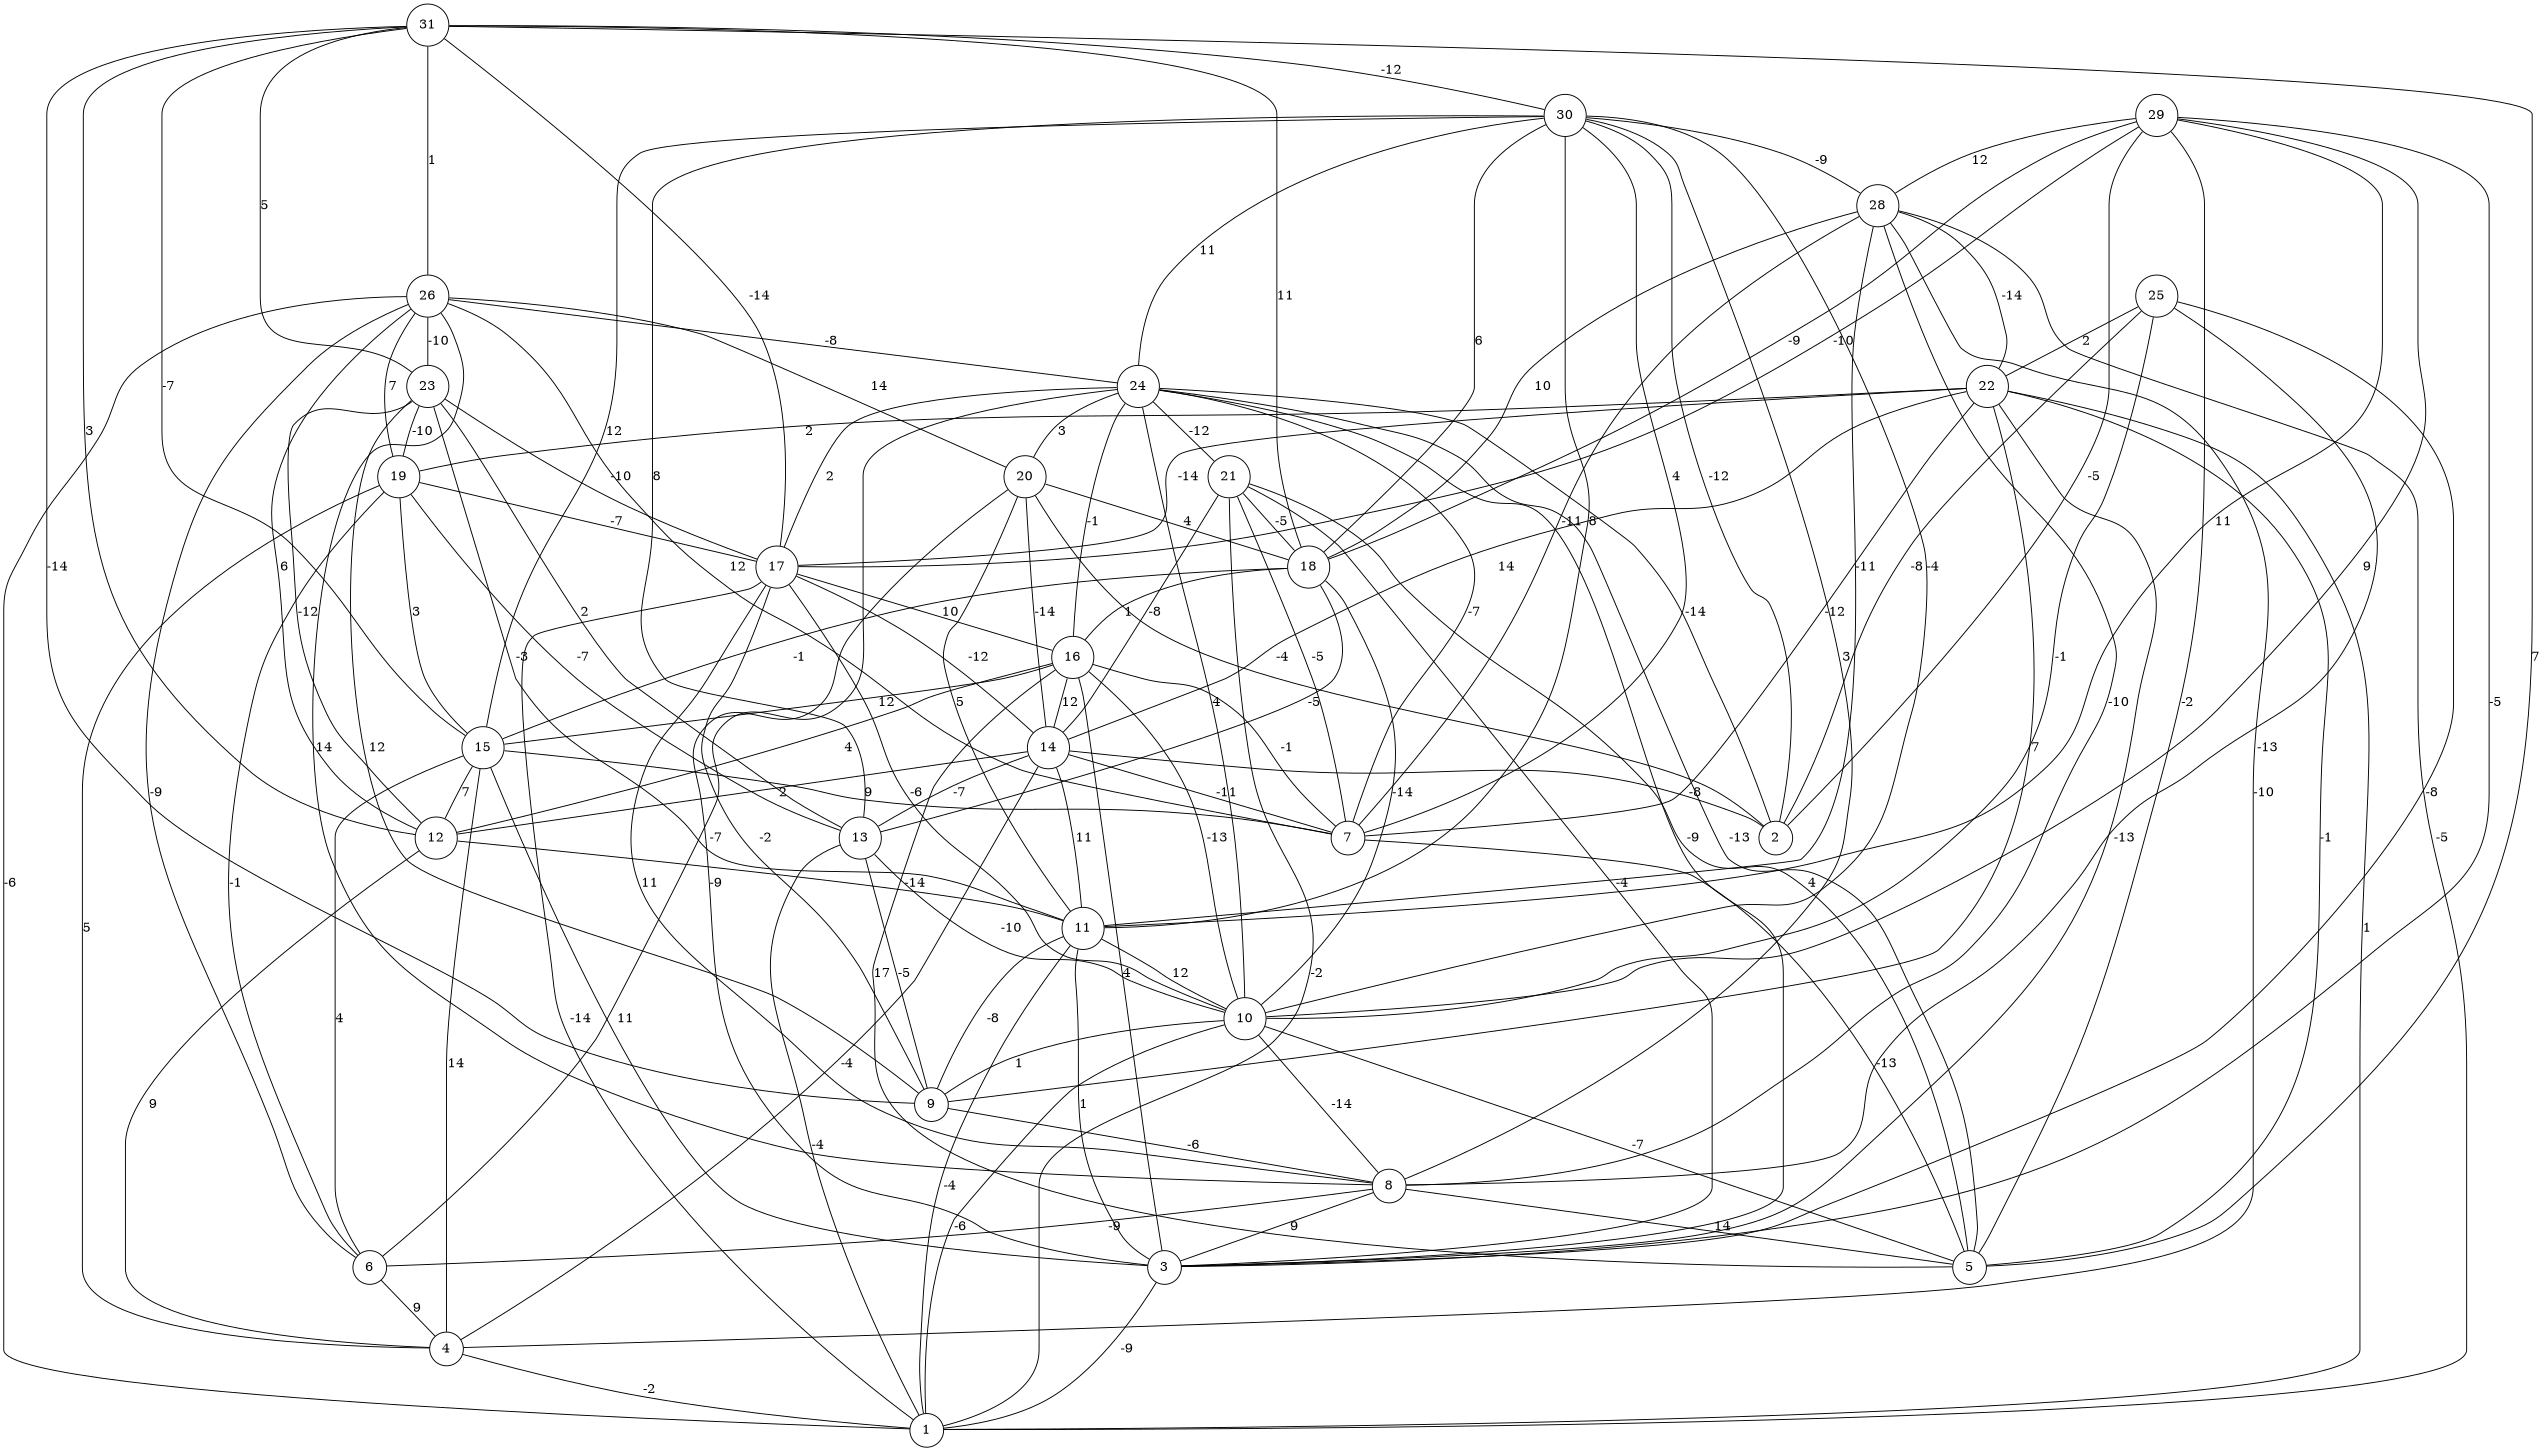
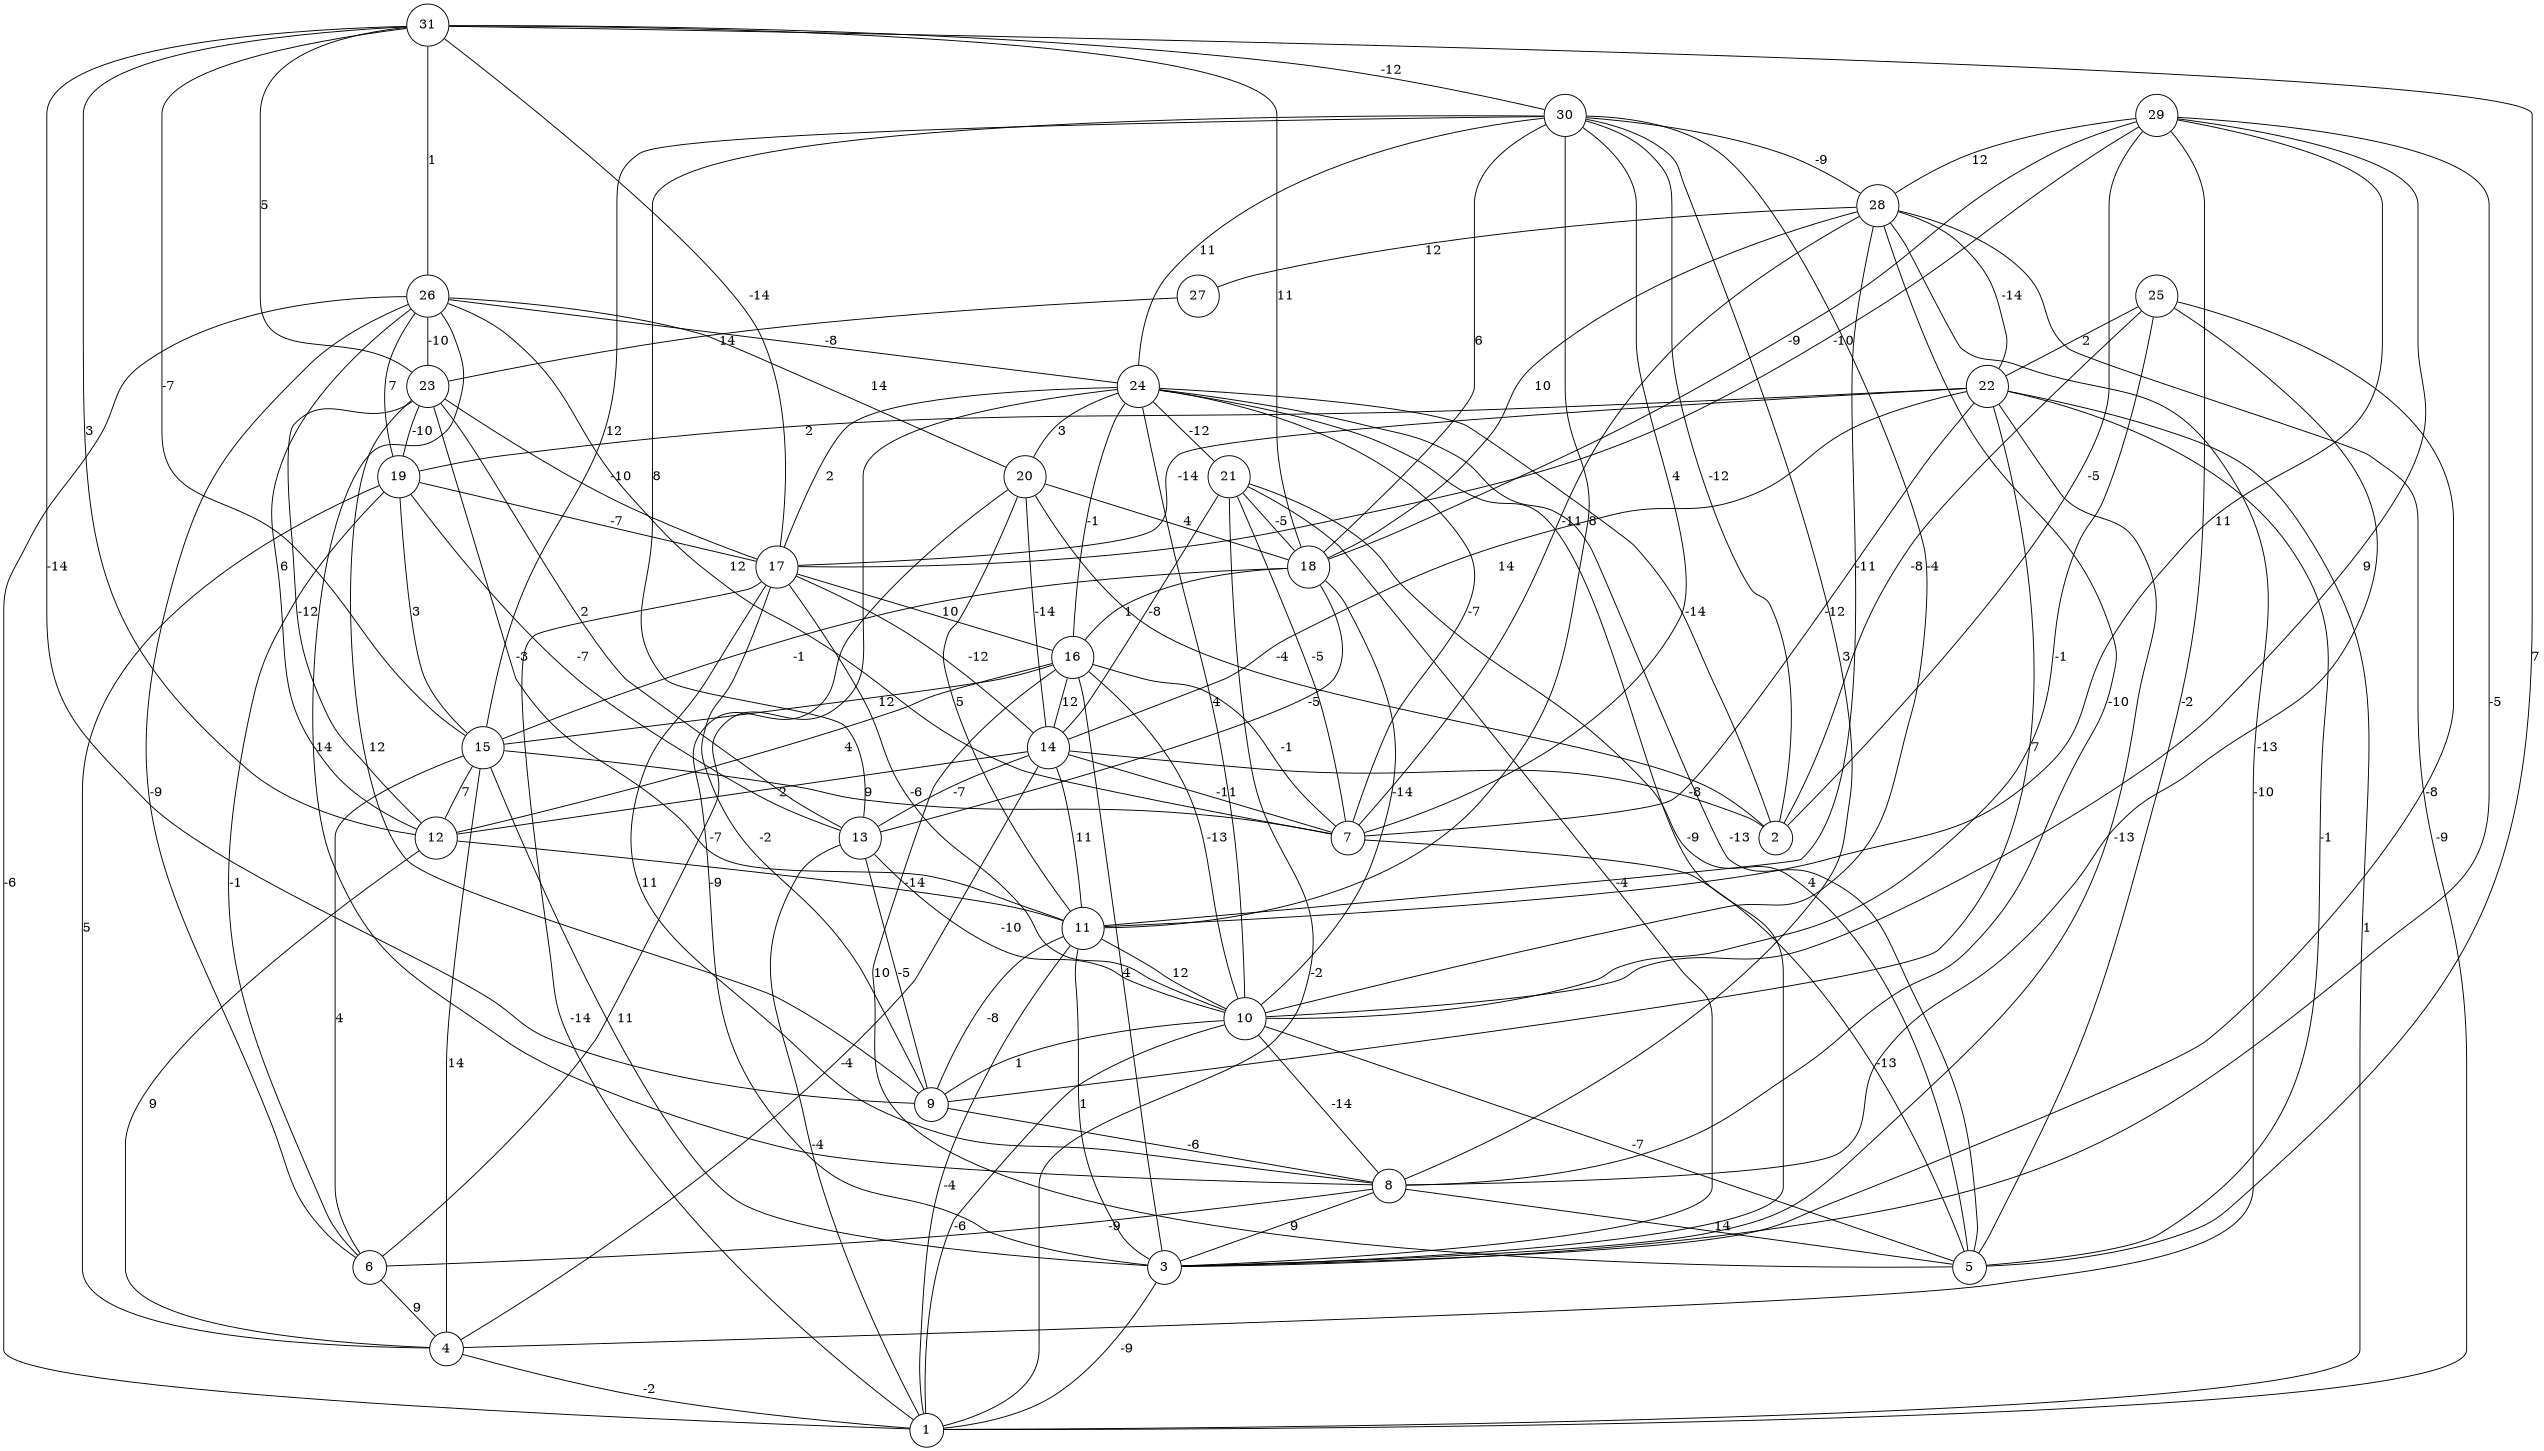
node "27": added
edge "28" -- "1": label "-5" -> "-9"
edge "16" -- "5": label "17" -> "10"
